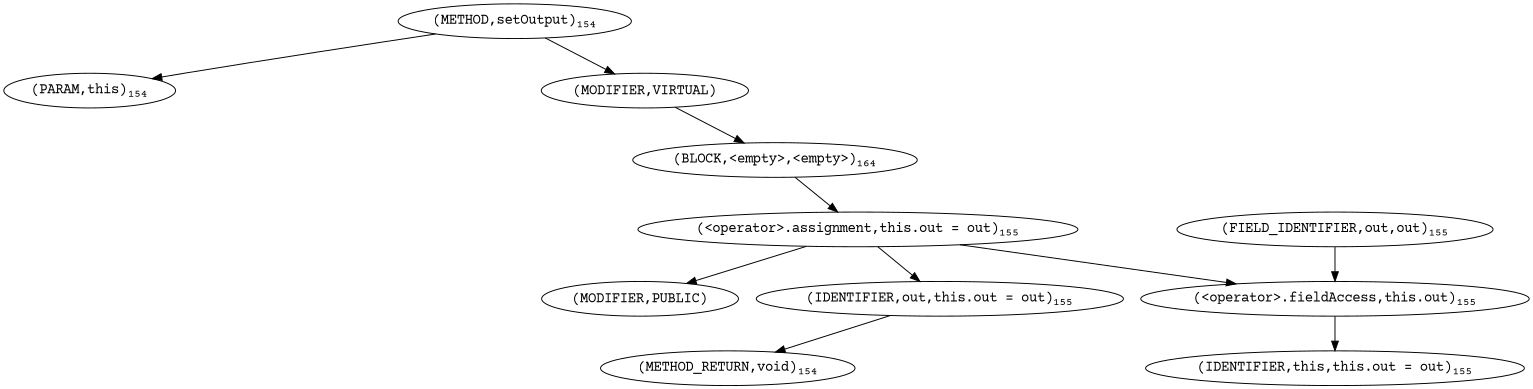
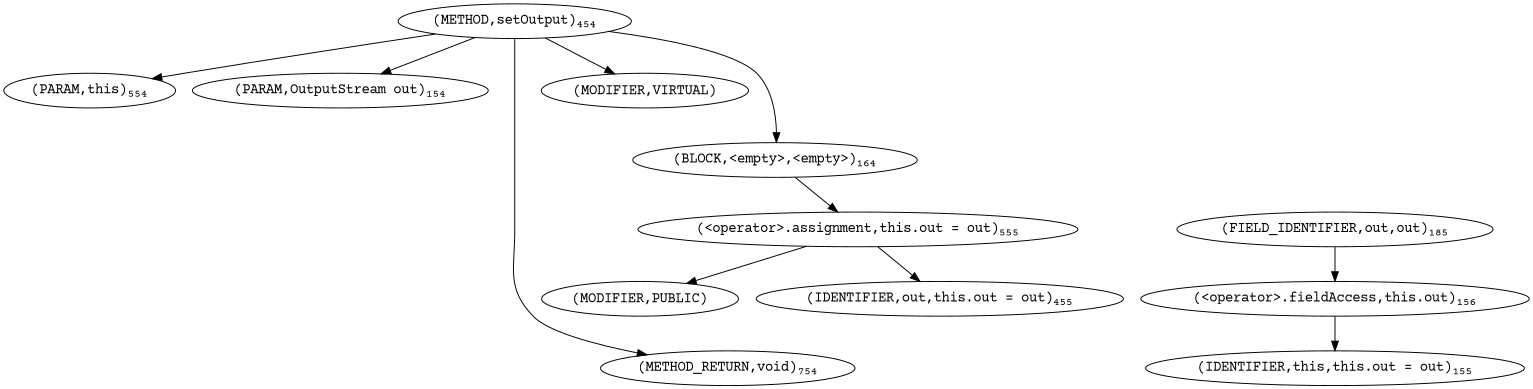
node "(METHOD,setOutput)": text "154" -> "454"
node "(PARAM,this)": text "154" -> "554"
node "(PARAM,OutputStream out)": added
edge "(MODIFIER,VIRTUAL)" -> "(BLOCK,<empty>,<empty>)": now "(METHOD,setOutput)" -> "(BLOCK,<empty>,<empty>)"
node "(<operator>.assignment,this.out = out)": text "155" -> "555"
node "(FIELD_IDENTIFIER,out,out)": text "155" -> "185"
edge "(<operator>.assignment,this.out = out)" -> "(<operator>.fieldAccess,this.out)": removed
node "(IDENTIFIER,out,this.out = out)": text "155" -> "455"
node "(<operator>.fieldAccess,this.out)": text "155" -> "156"
edge "(IDENTIFIER,out,this.out = out)" -> "(METHOD_RETURN,void)": now "(METHOD,setOutput)" -> "(METHOD_RETURN,void)"
node "(METHOD_RETURN,void)": text "154" -> "754"
